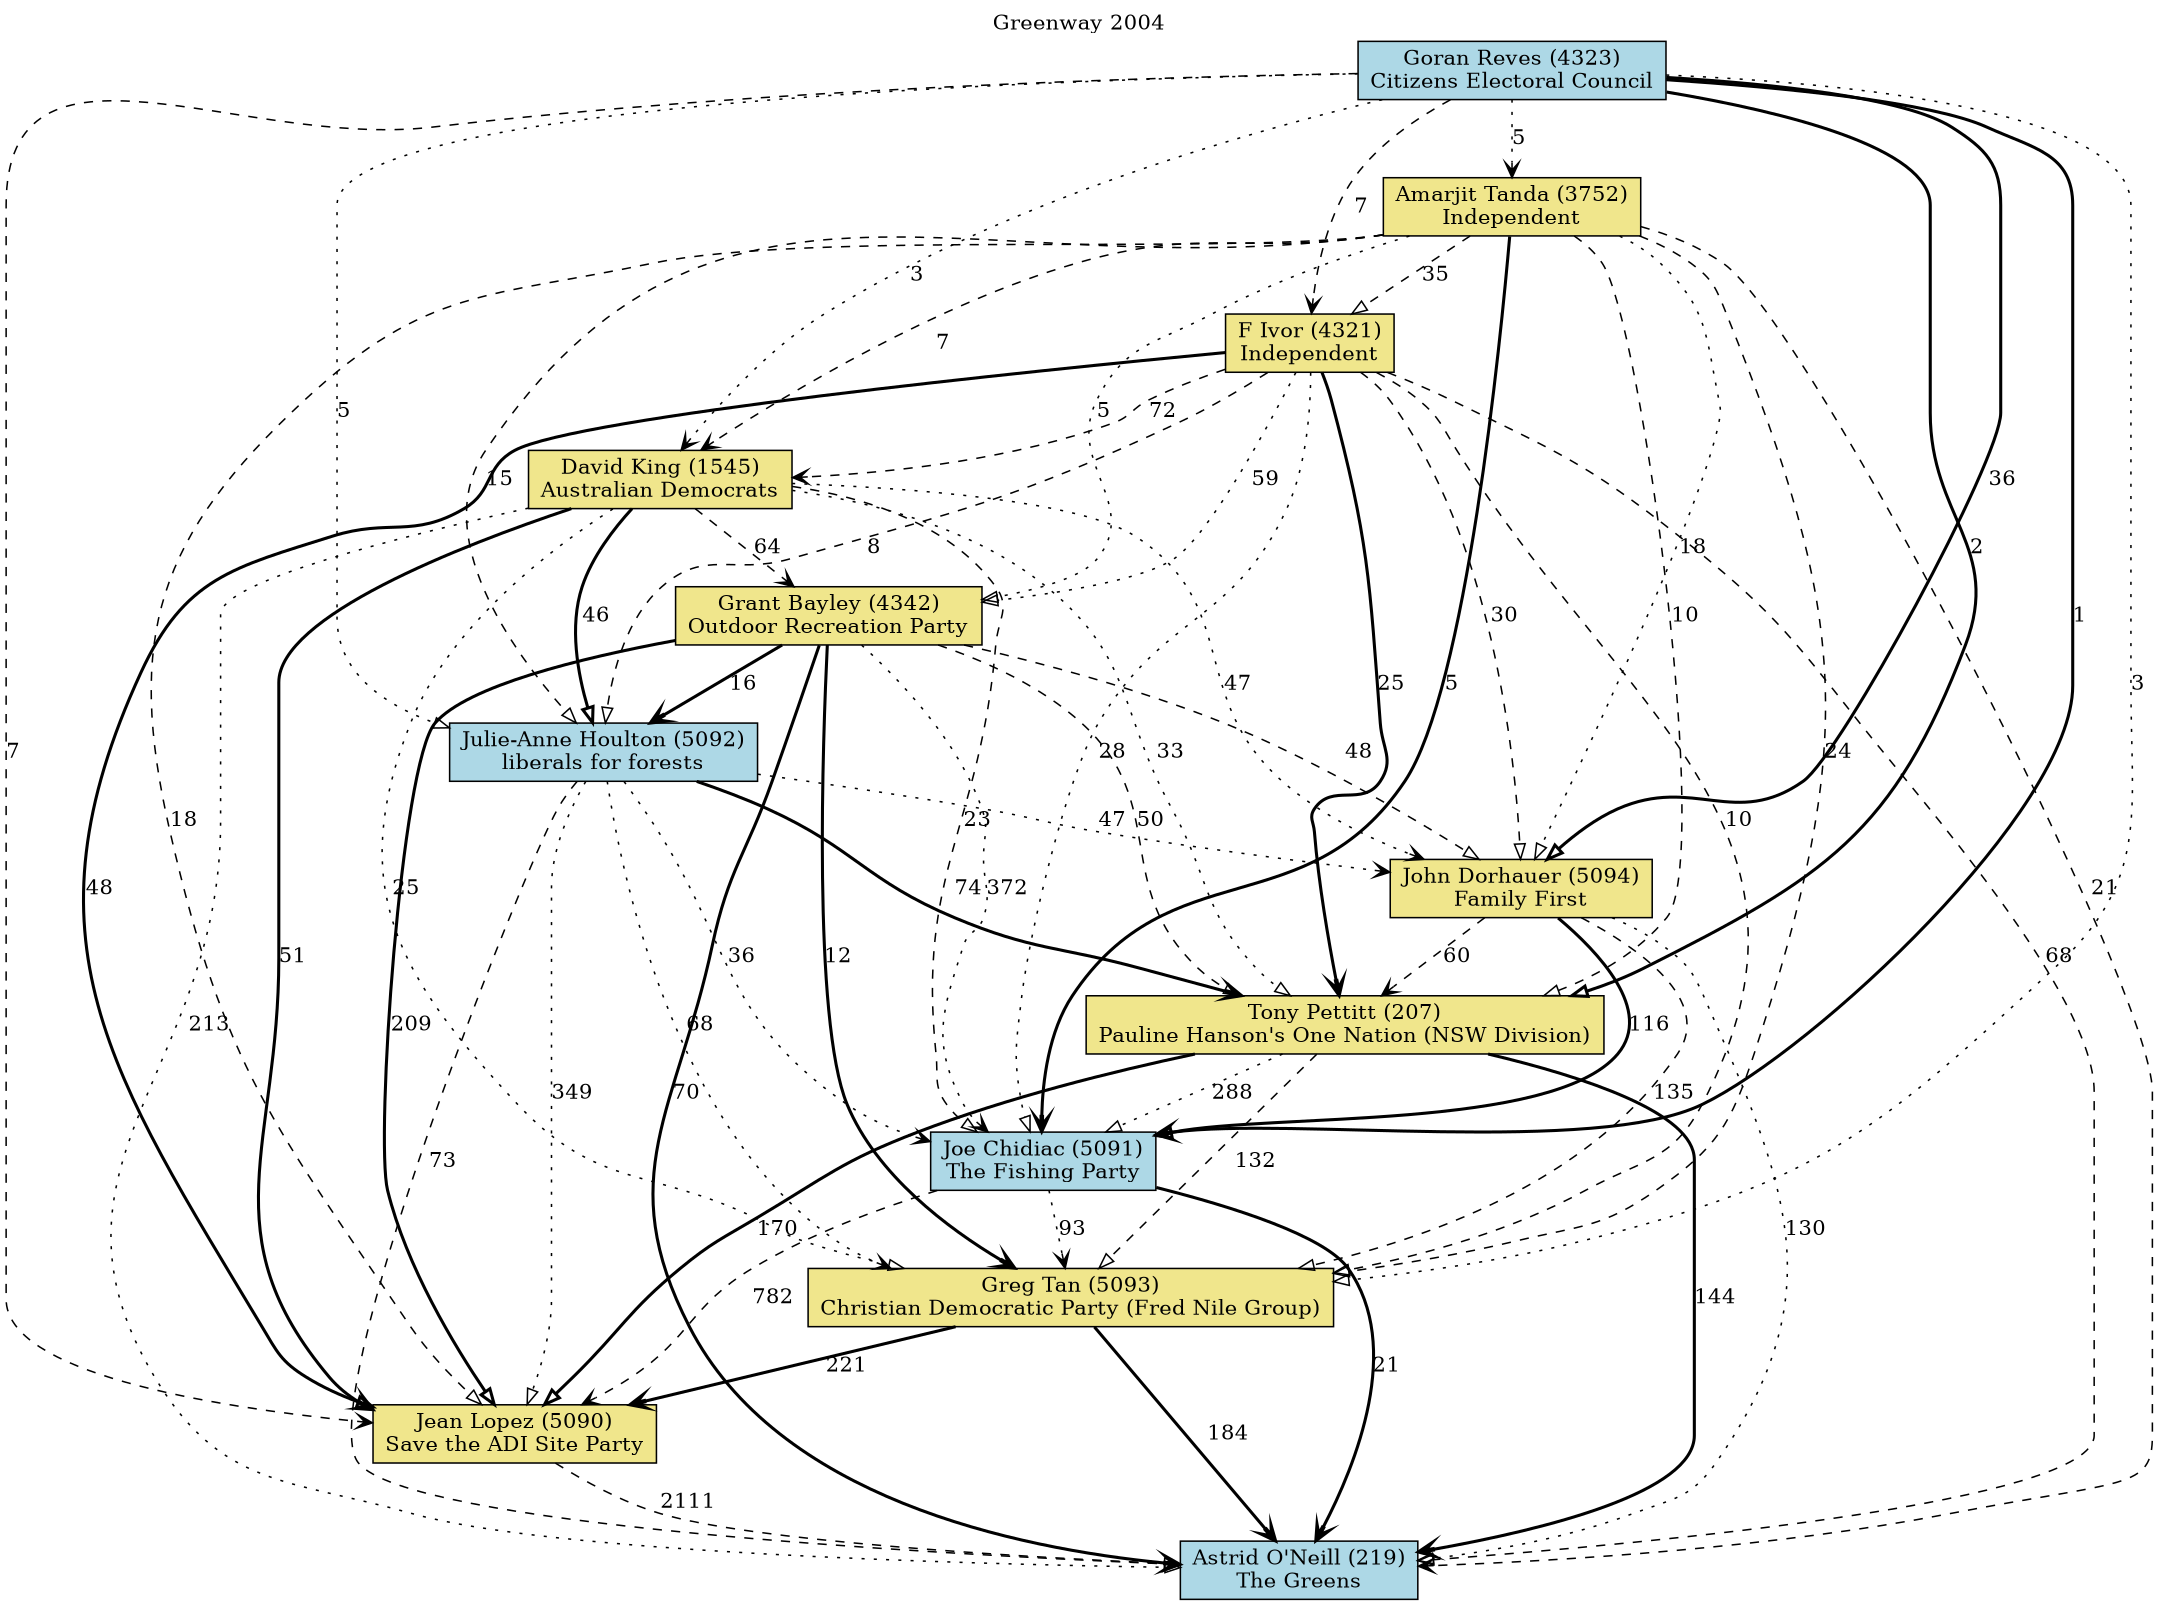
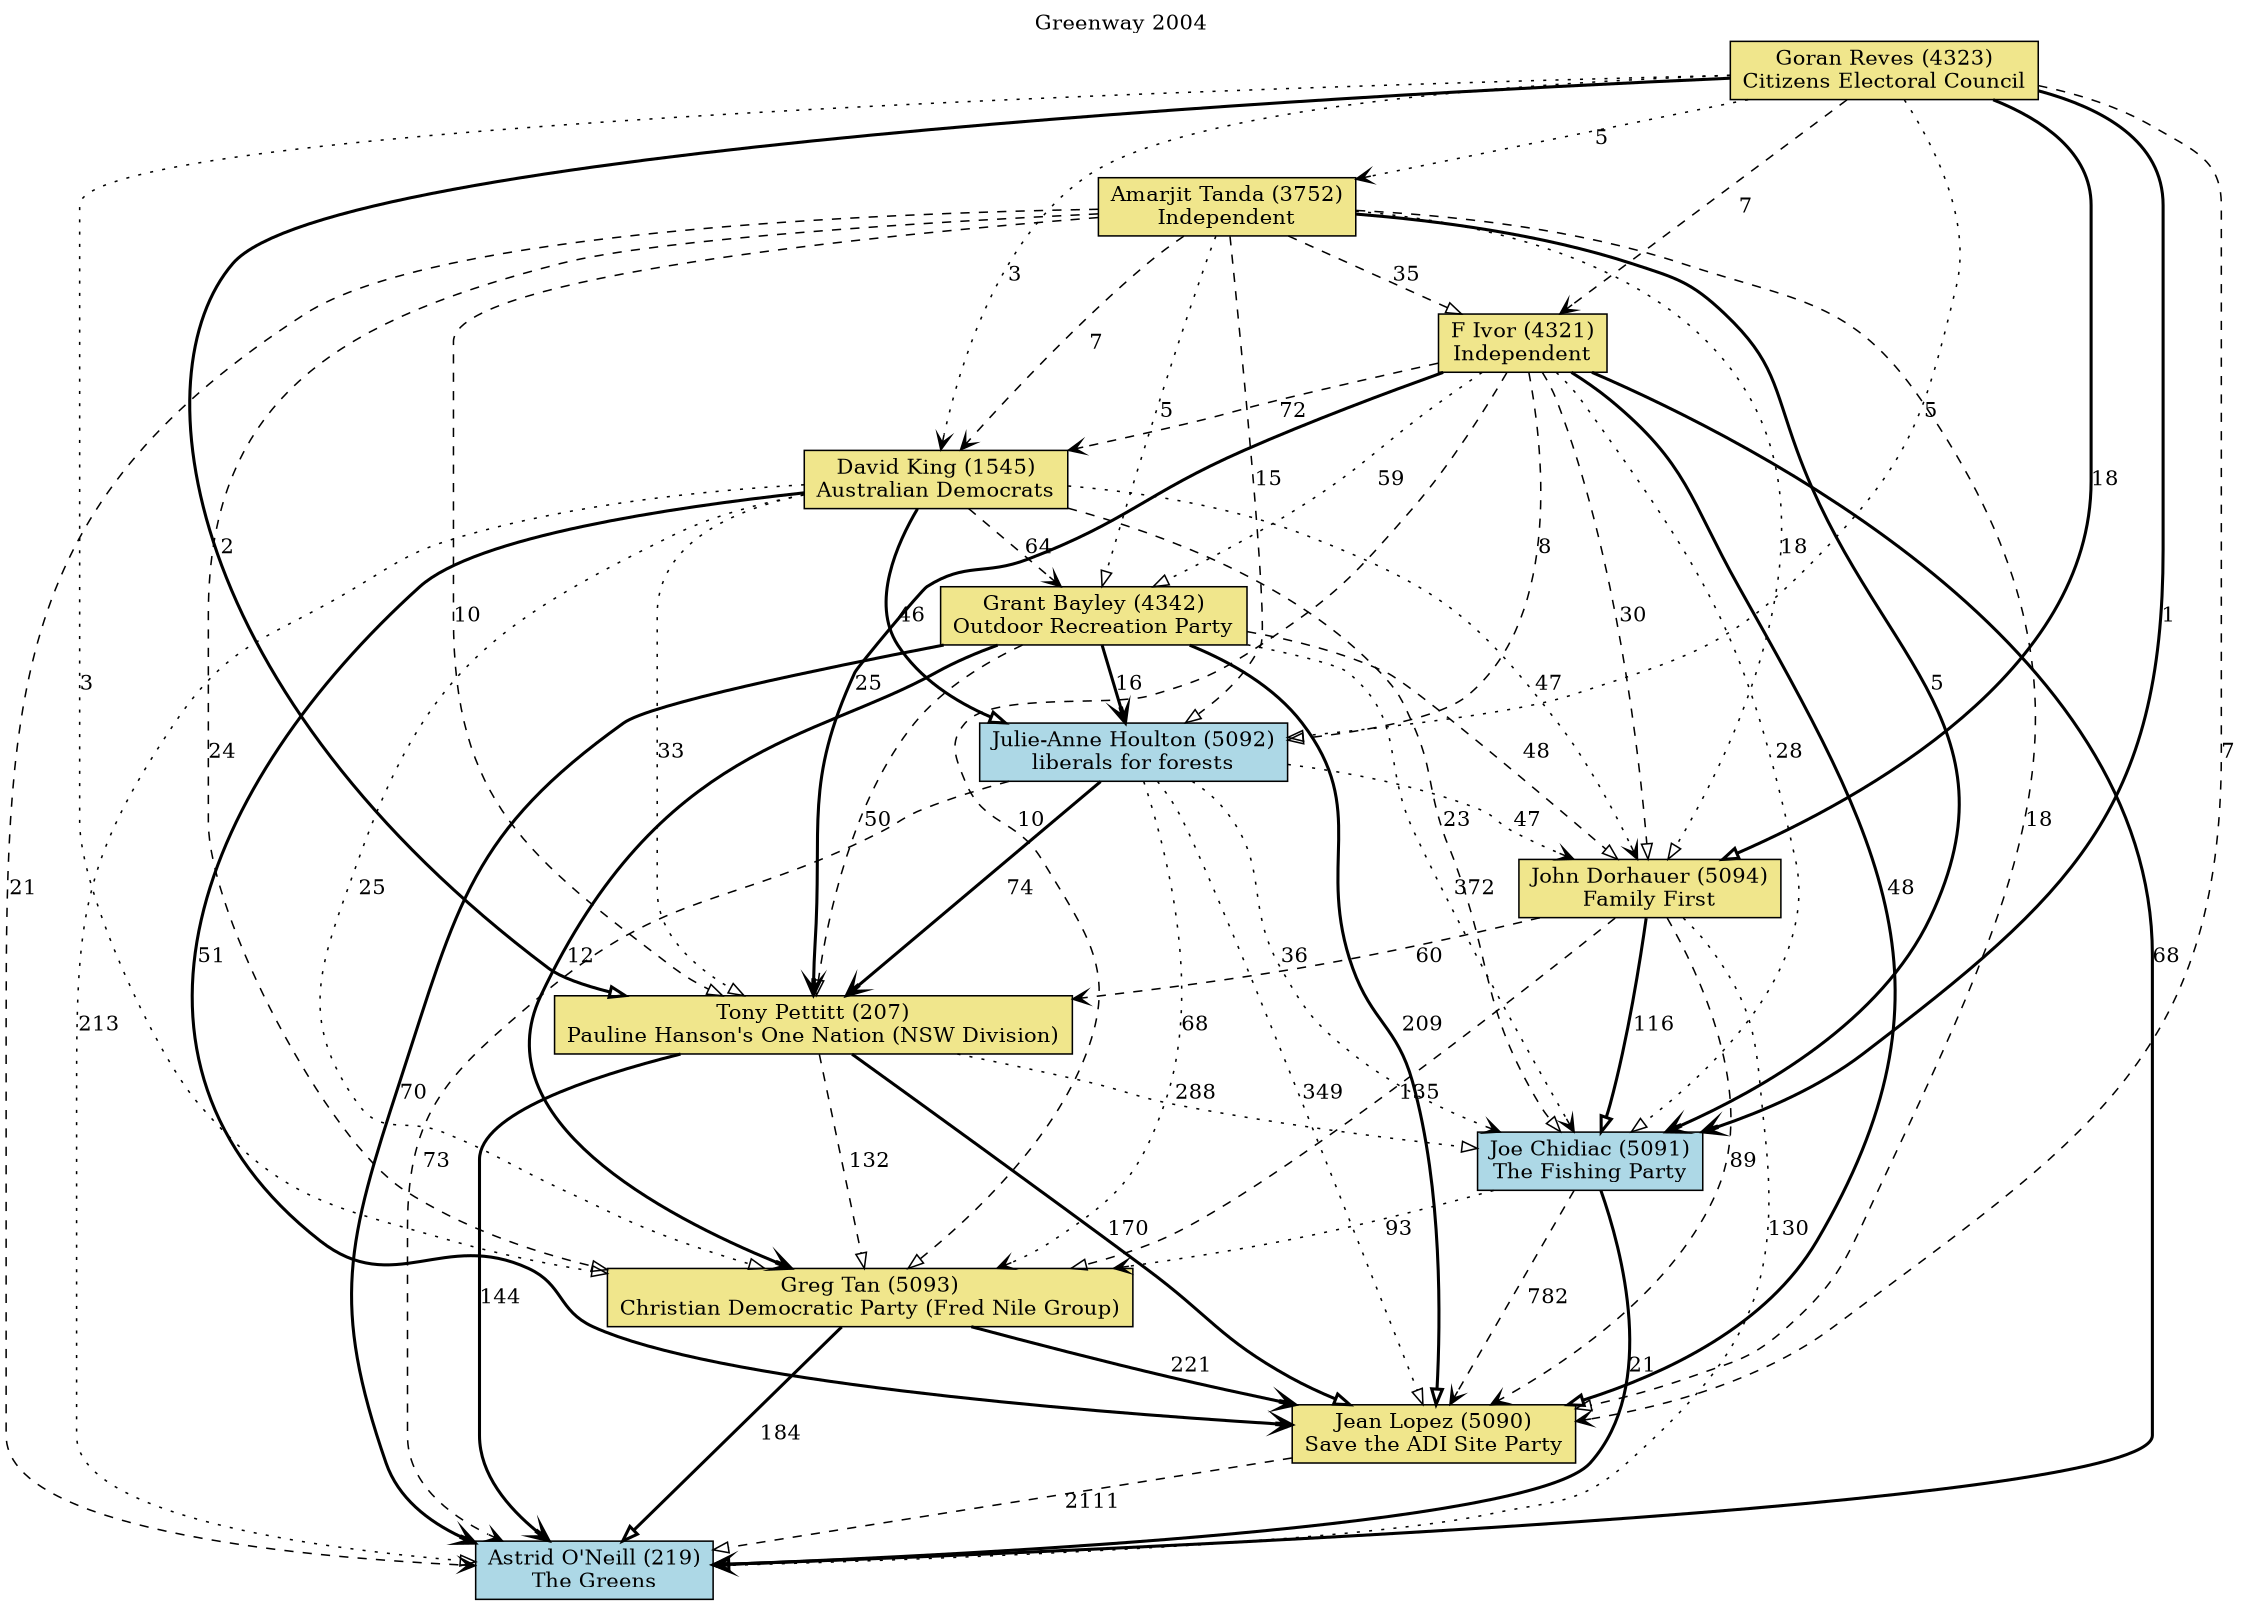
node "Goran Reves (4323) Citizens Electoral Council": fillcolor lightblue -> khaki
edge "Goran Reves (4323) Citizens Electoral Council" -> "John Dorhauer (5094) Family First": label "36" -> "18"
edge "F Ivor (4321) Independent" -> "Astrid O'Neill (219) The Greens": style dashed -> bold
edge "John Dorhauer (5094) Family First" -> "Jean Lopez (5090) Save the ADI Site Party": added, label "89"
edge "Greg Tan (5093) Christian Democratic Party (Fred Nile Group)" -> "Astrid O'Neill (219) The Greens": arrowhead vee -> onormal
